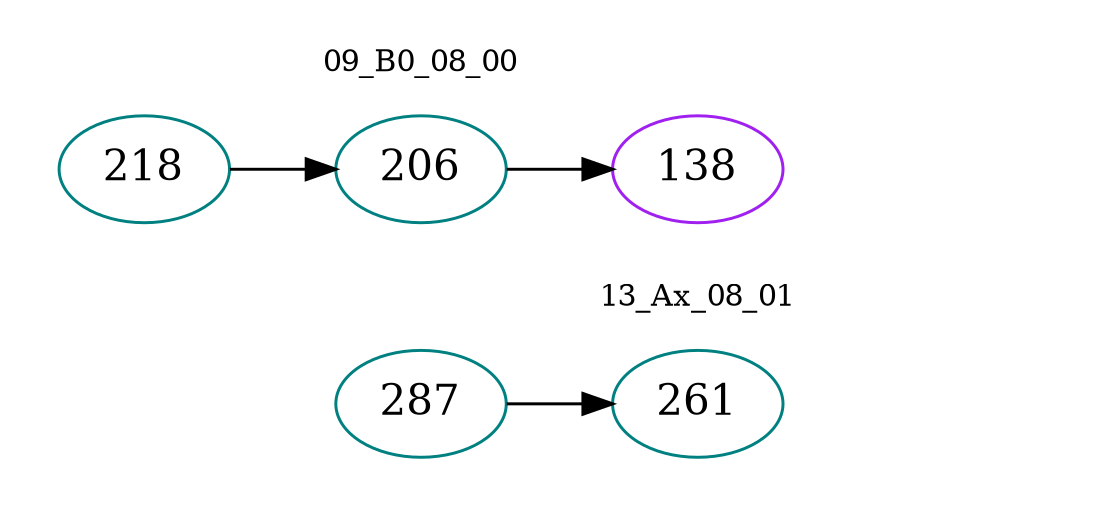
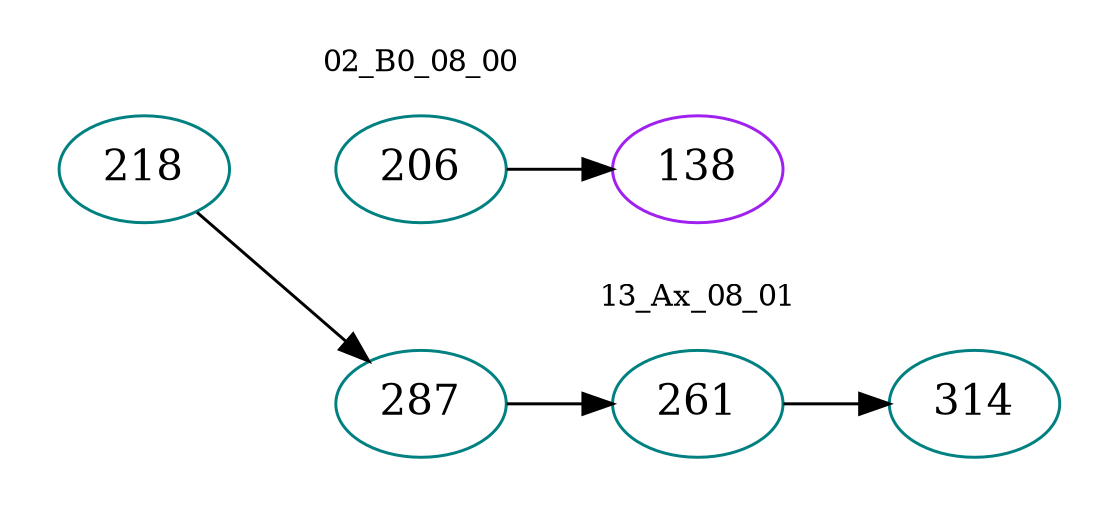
cluster "09_B0_08_00": label "09_B0_08_00" -> "02_B0_08_00"
edge "218" -> "206": now "218" -> "287"
node "314": added
